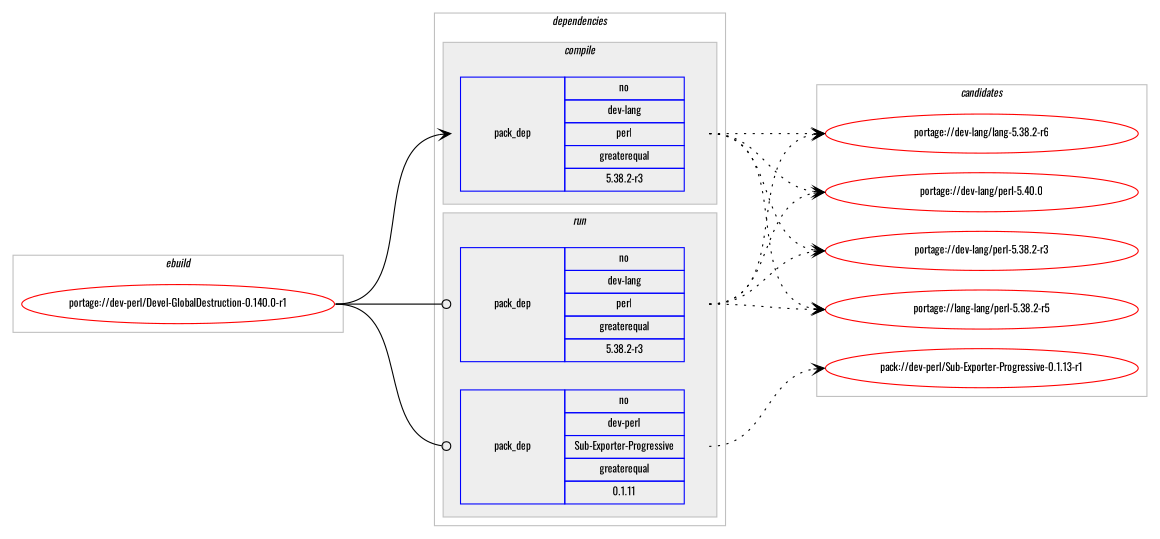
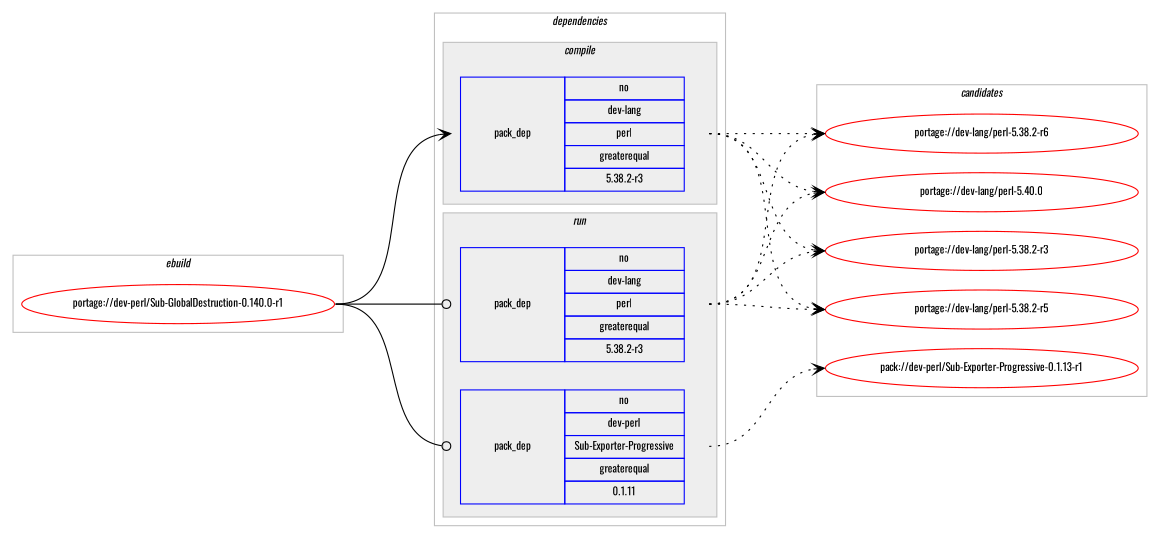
node "portage://dev-lang/lang-5.38.2-r6": label "portage://dev-lang/lang-5.38.2-r6" -> "portage://dev-lang/perl-5.38.2-r6"
node "portage://dev-perl/Devel-GlobalDestruction-0.140.0-r1": label "portage://dev-perl/Devel-GlobalDestruction-0.140.0-r1" -> "portage://dev-perl/Sub-GlobalDestruction-0.140.0-r1"
node "portage://lang-lang/perl-5.38.2-r5": label "portage://lang-lang/perl-5.38.2-r5" -> "portage://dev-lang/perl-5.38.2-r5"
